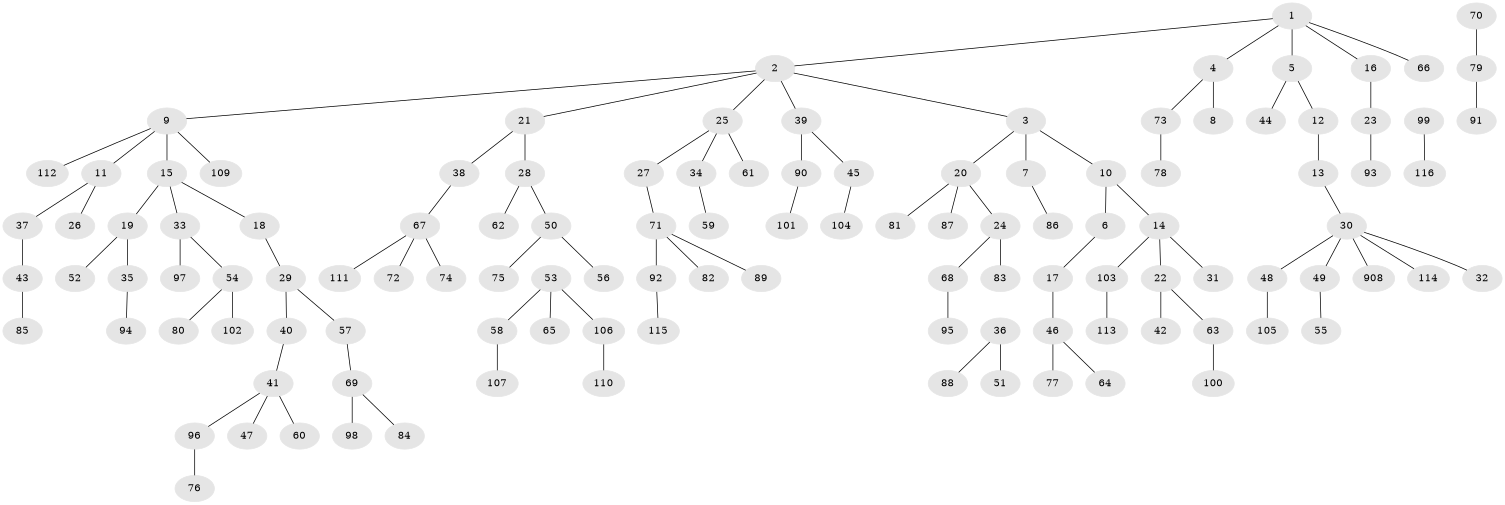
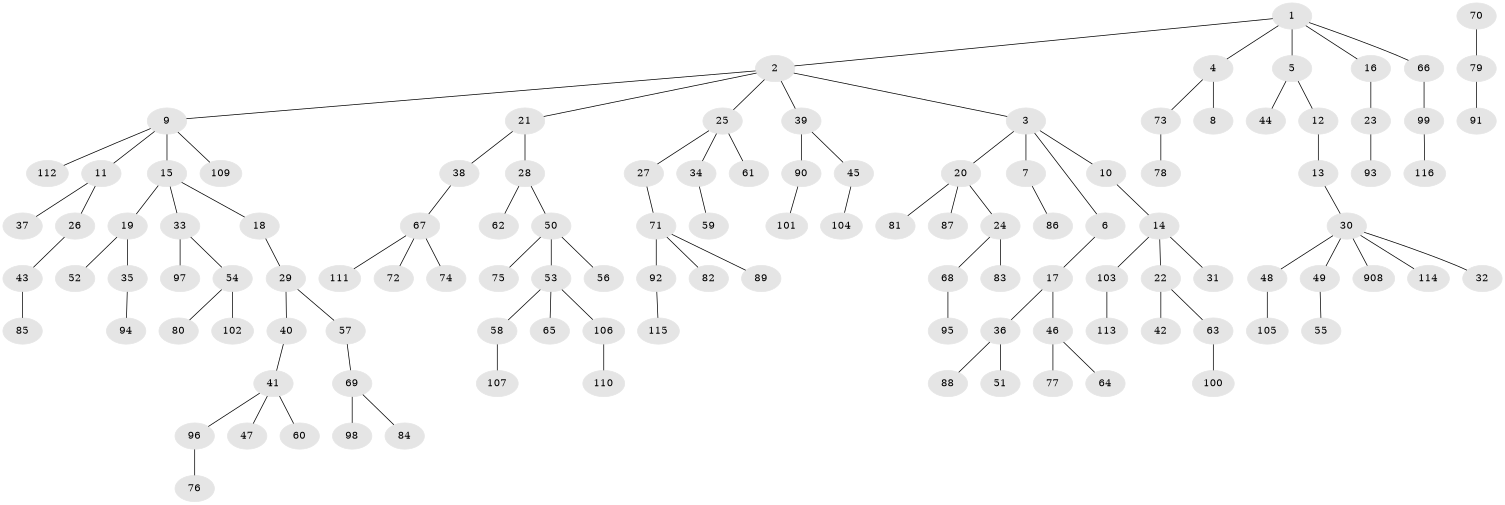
edge "66" -- "99": added
edge "10" -- "6": now "3" -- "6"
edge "37" -- "43": now "26" -- "43"
edge "50" -- "53": added
edge "17" -- "36": added
